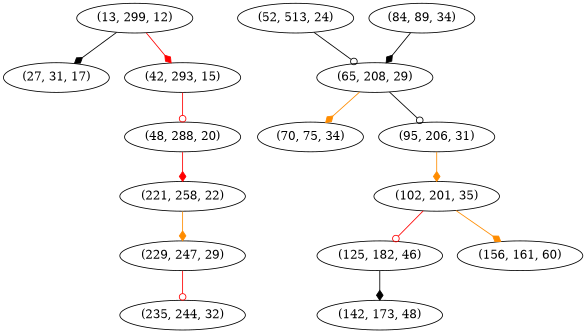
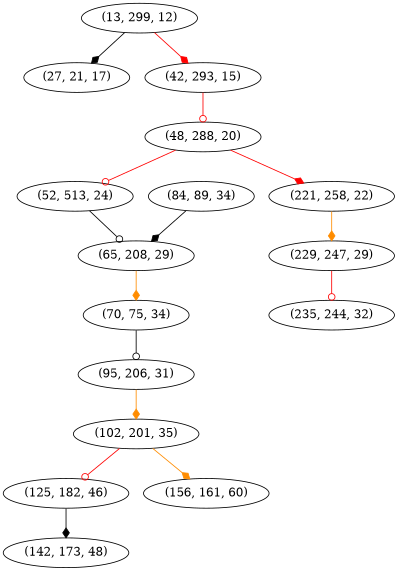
node "(27, 31, 17)": label "(27, 31, 17)" -> "(27, 21, 17)"
edge "(65, 208, 29)" -> "(95, 206, 31)": now "(70, 75, 34)" -> "(95, 206, 31)"
edge "(48, 288, 20)" -> "(52, 513, 24)": added
